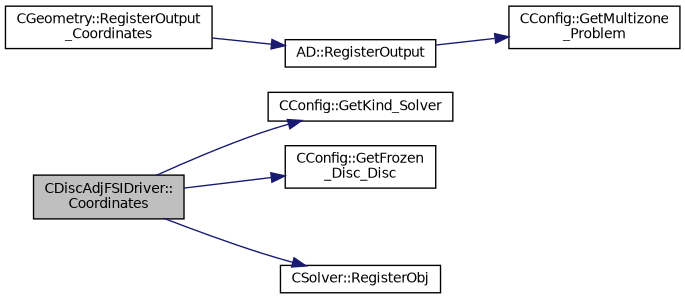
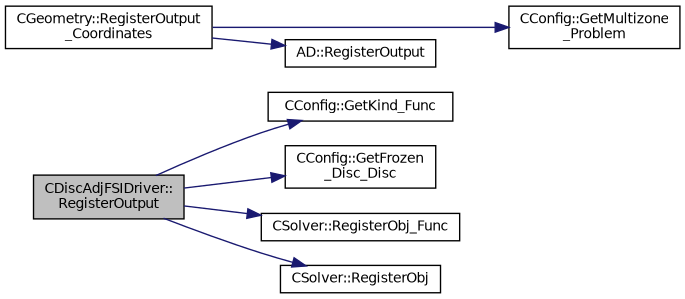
edge "AD::RegisterOutput" -> "CConfig::GetMultizone _Problem": now "CGeometry::RegisterOutput _Coordinates" -> "CConfig::GetMultizone _Problem"
node "CConfig::GetKind_Solver": label "CConfig::GetKind_Solver" -> "CConfig::GetKind_Func"
node "CDiscAdjFSIDriver:: Coordinates": label "CDiscAdjFSIDriver:: Coordinates" -> "CDiscAdjFSIDriver:: RegisterOutput"
node "CSolver::RegisterObj_Func": added
